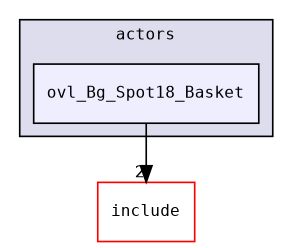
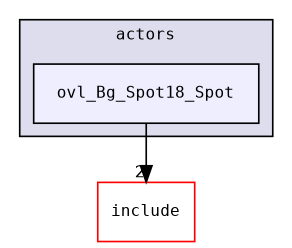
node "ovl_Bg_Spot18_Basket": label "ovl_Bg_Spot18_Basket" -> "ovl_Bg_Spot18_Spot"
